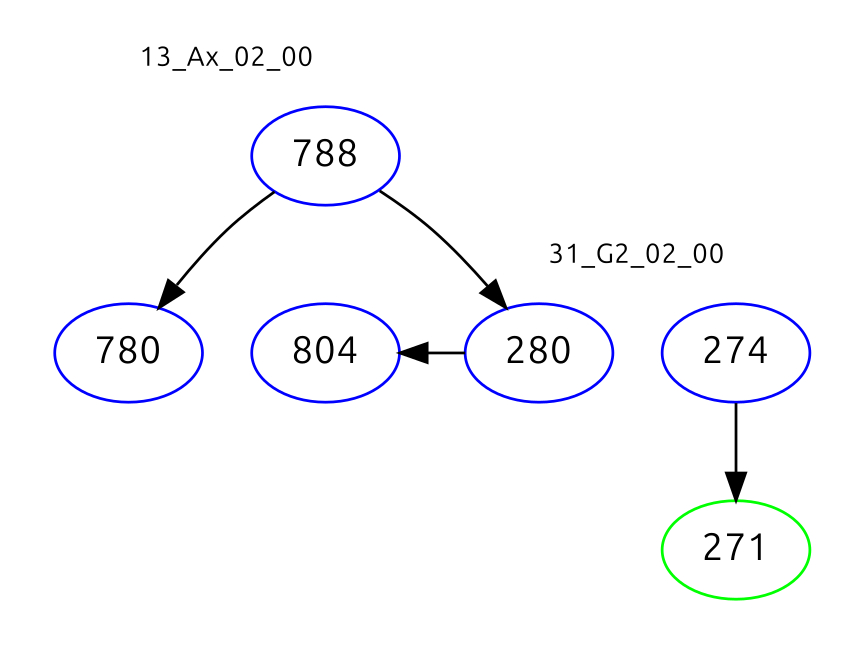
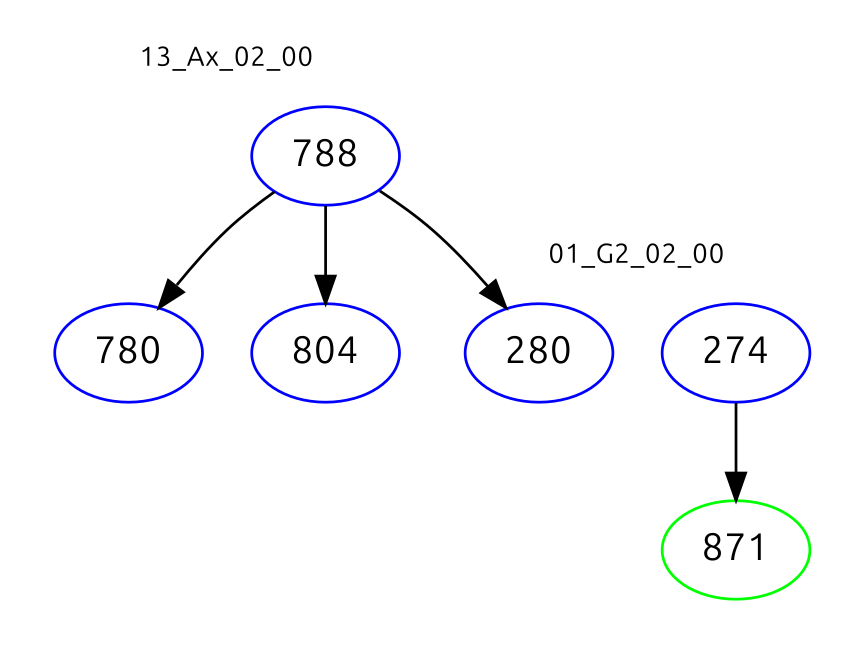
cluster "31_G2_02_00": label "31_G2_02_00" -> "01_G2_02_00"
edge "280" -> "804": now "788" -> "804"
node "271": label "271" -> "871"
